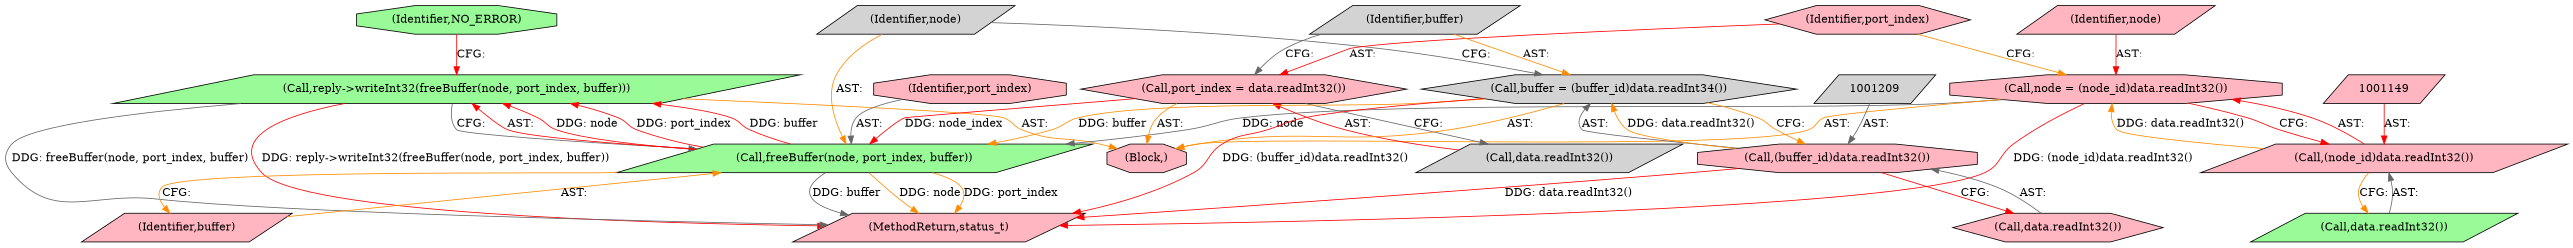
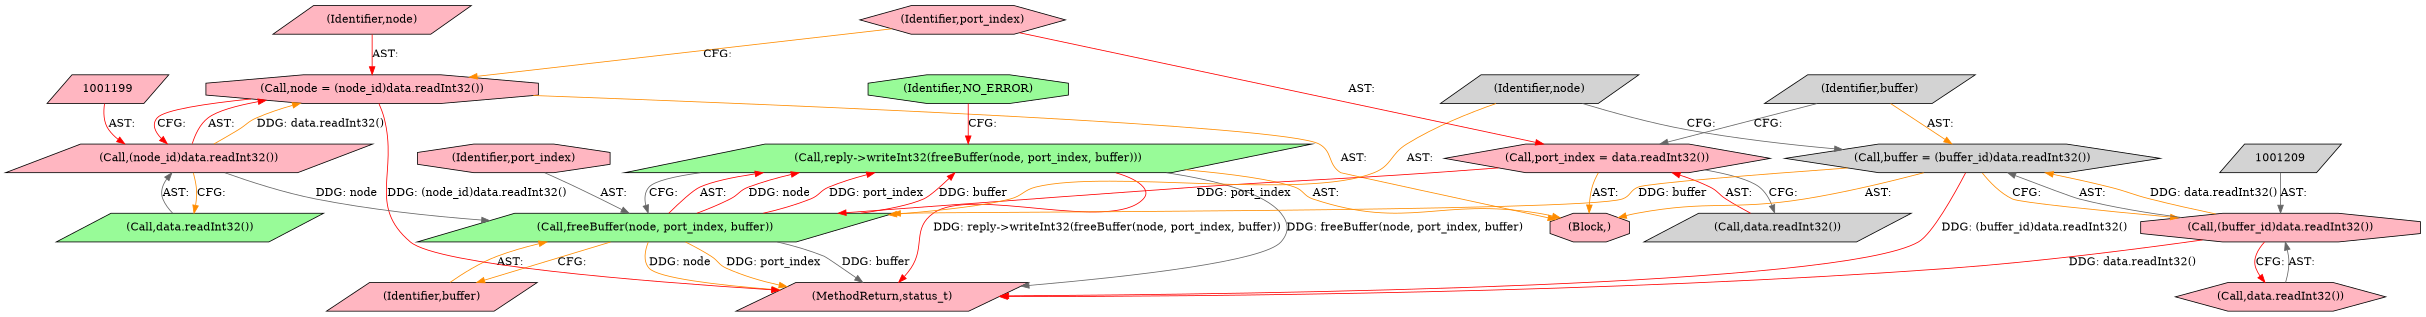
node "(Call,buffer = (buffer_id)data.readInt34())": label "(Call,buffer = (buffer_id)data.readInt34())" -> "(Call,buffer = (buffer_id)data.readInt32())"
node "1001149": label "1001149" -> "1001199"
edge "(Call,node = (node_id)data.readInt32())" -> "(Call,freeBuffer(node, port_index, buffer))": now "(Call,(node_id)data.readInt32())" -> "(Call,freeBuffer(node, port_index, buffer))"
edge "(Call,port_index = data.readInt32())" -> "(Call,freeBuffer(node, port_index, buffer))": label "DDG: node_index" -> "DDG: port_index"
